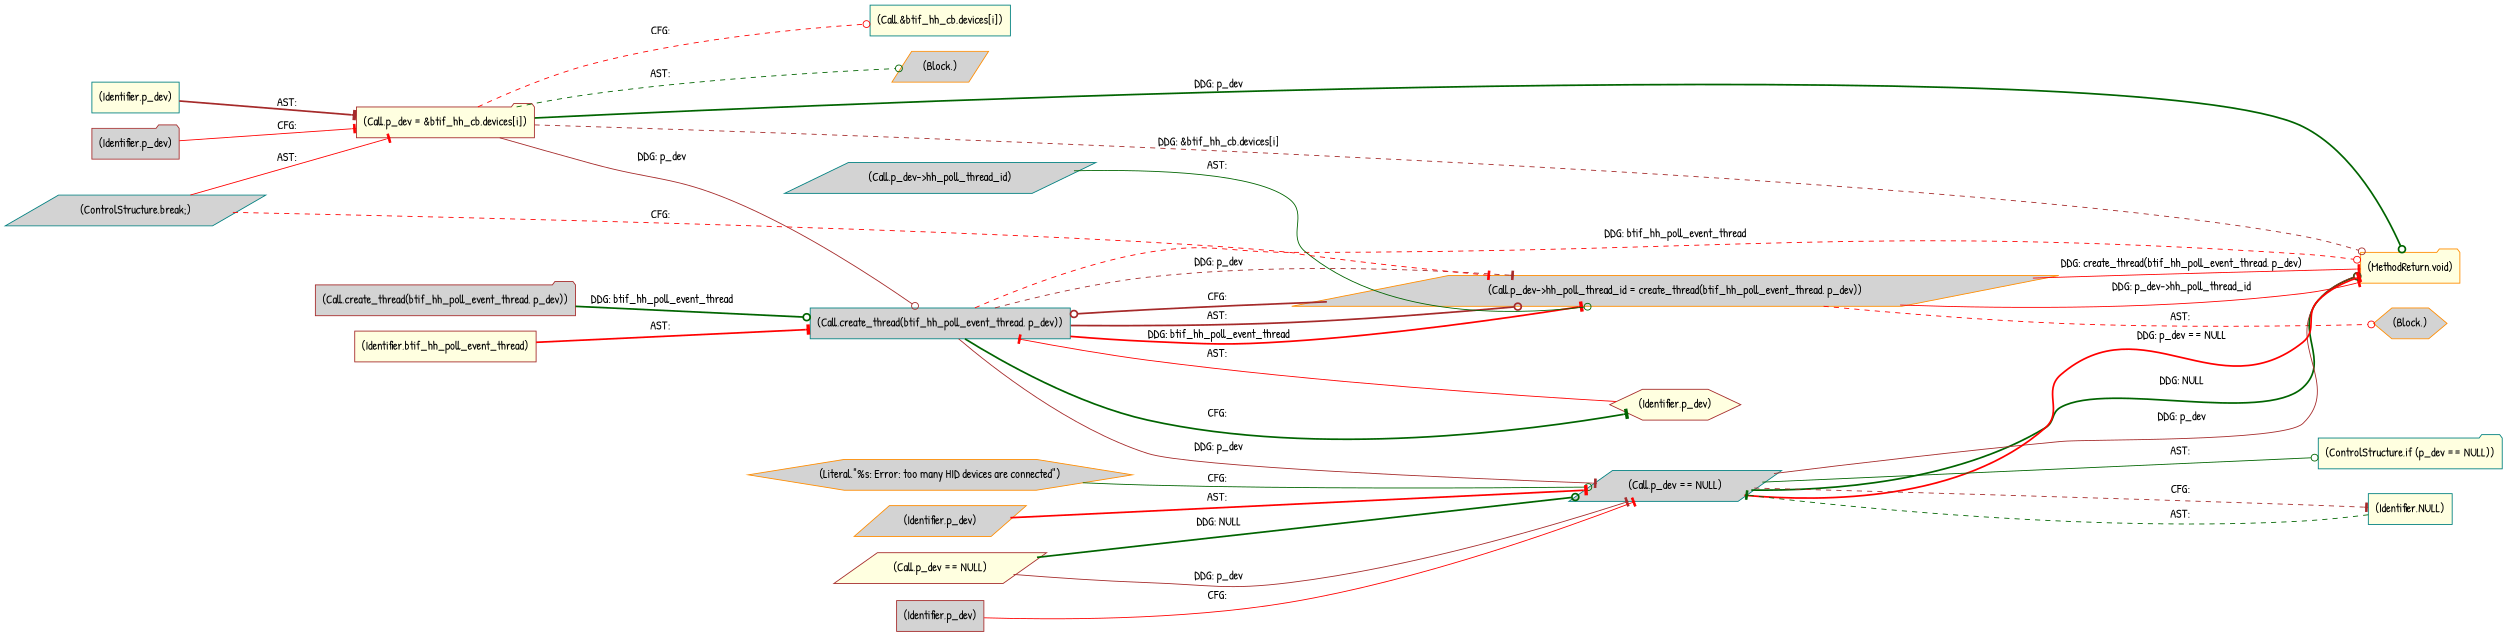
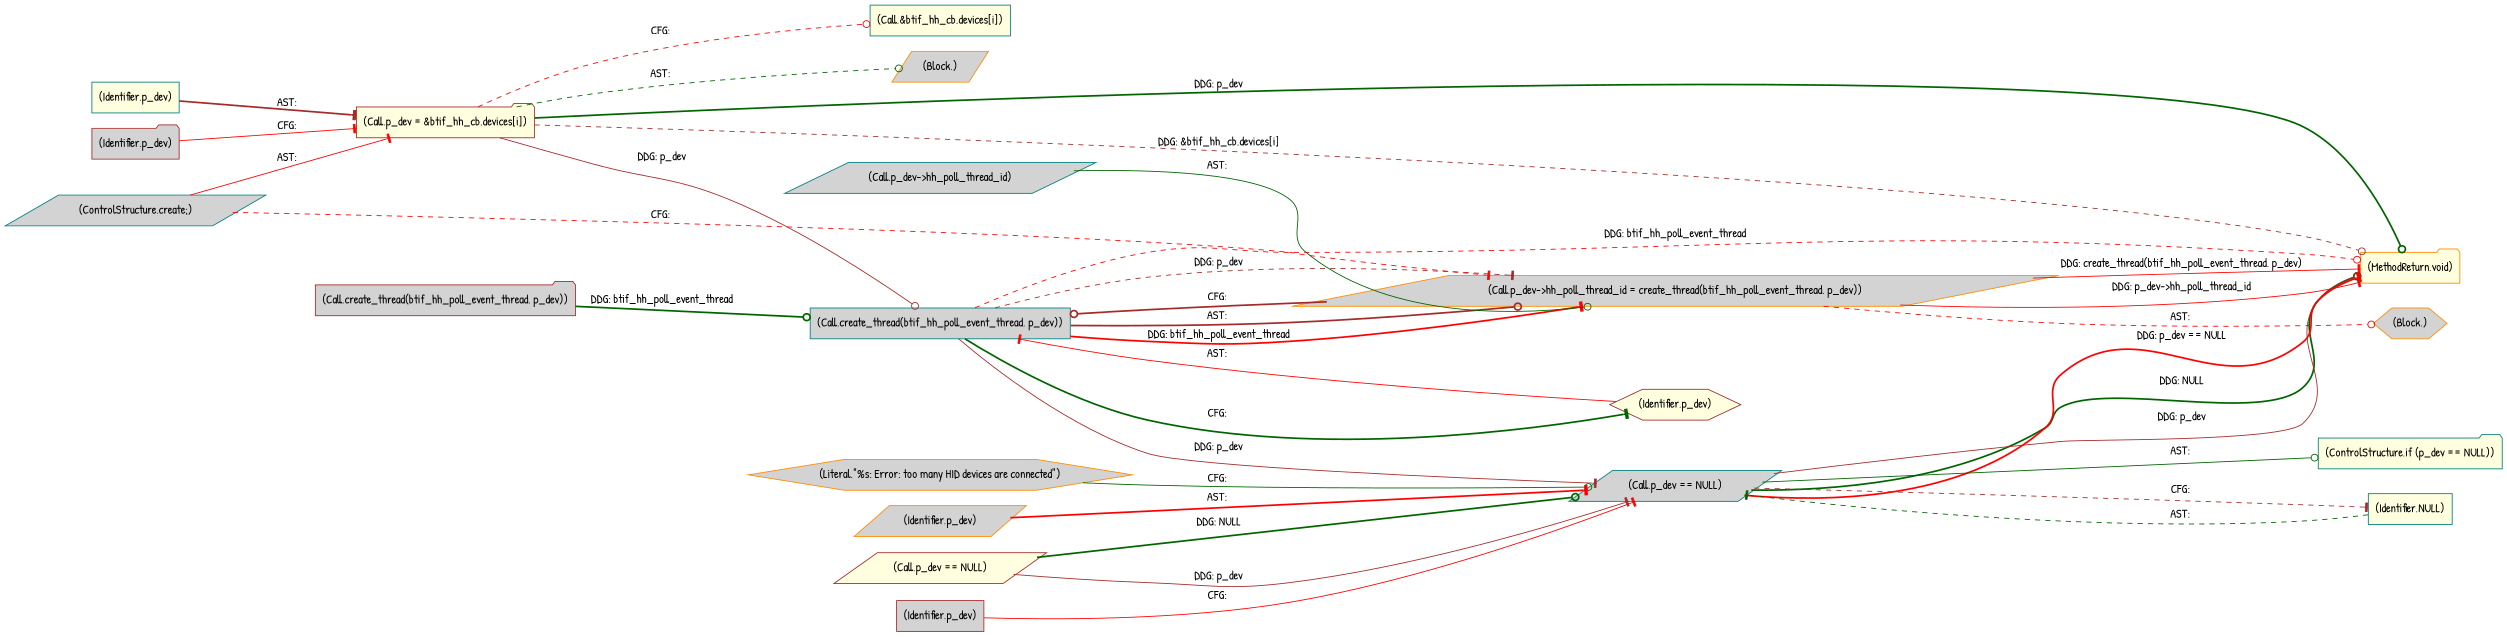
node "(ControlStructure,break;)": label "(ControlStructure,break;)" -> "(ControlStructure,create;)"
node "(Identifier,btif_hh_poll_event_thread)": removed
